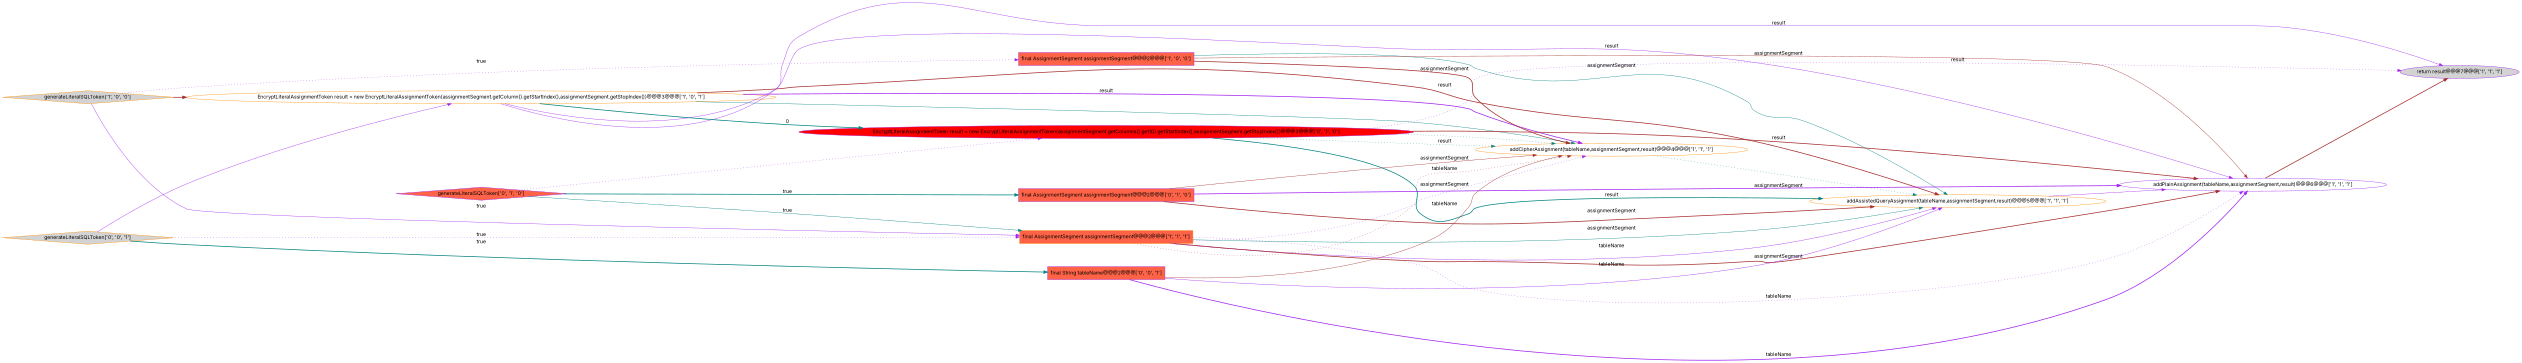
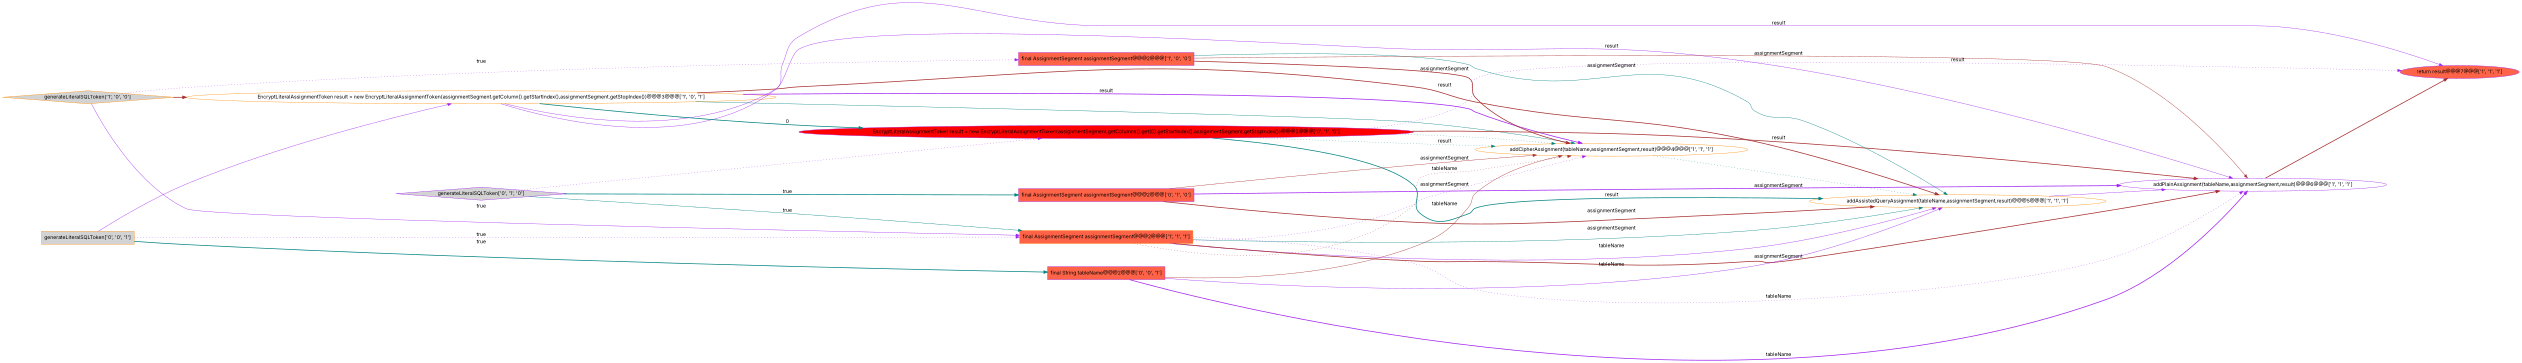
node "return result@@@7@@@['1', '1', '1']": fillcolor lightgray -> tomato
node "generateLiteralSQLToken['0', '1', '0']": fillcolor tomato -> lightgray
node "generateLiteralSQLToken['0', '0', '1']": shape diamond -> box
